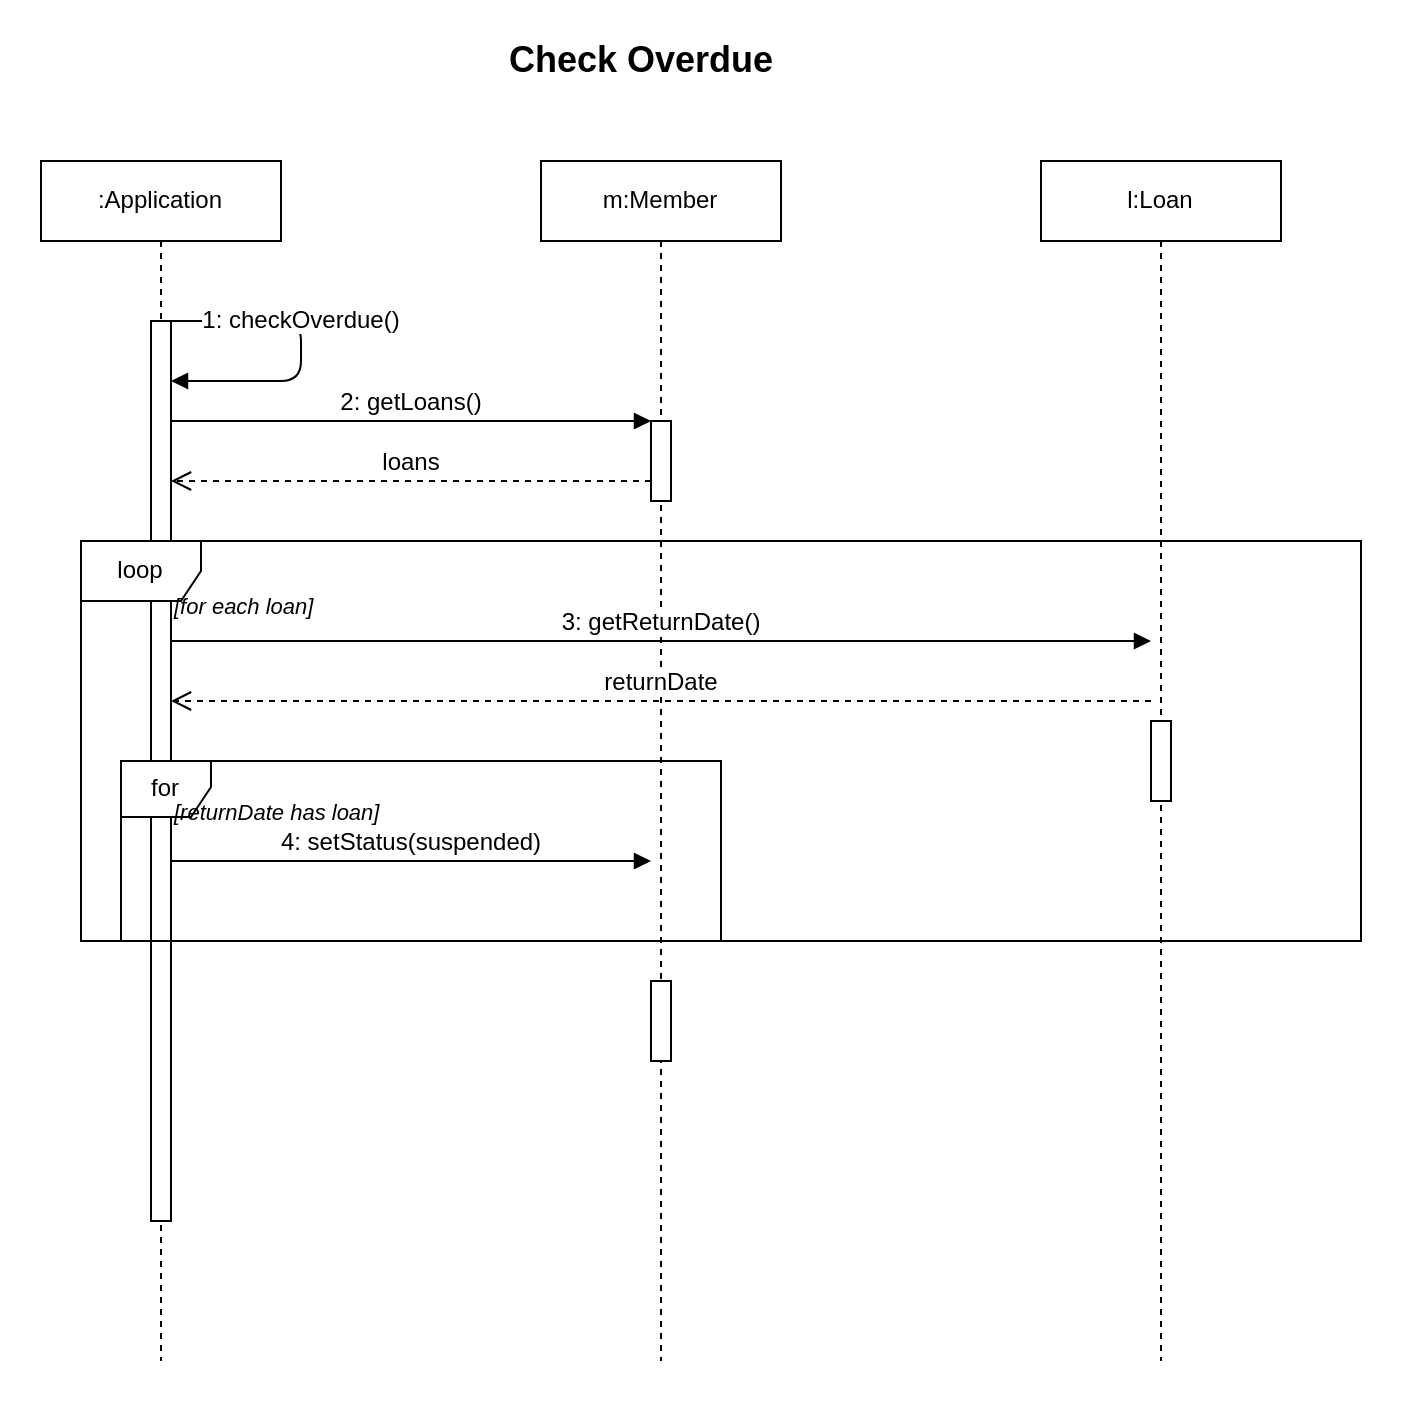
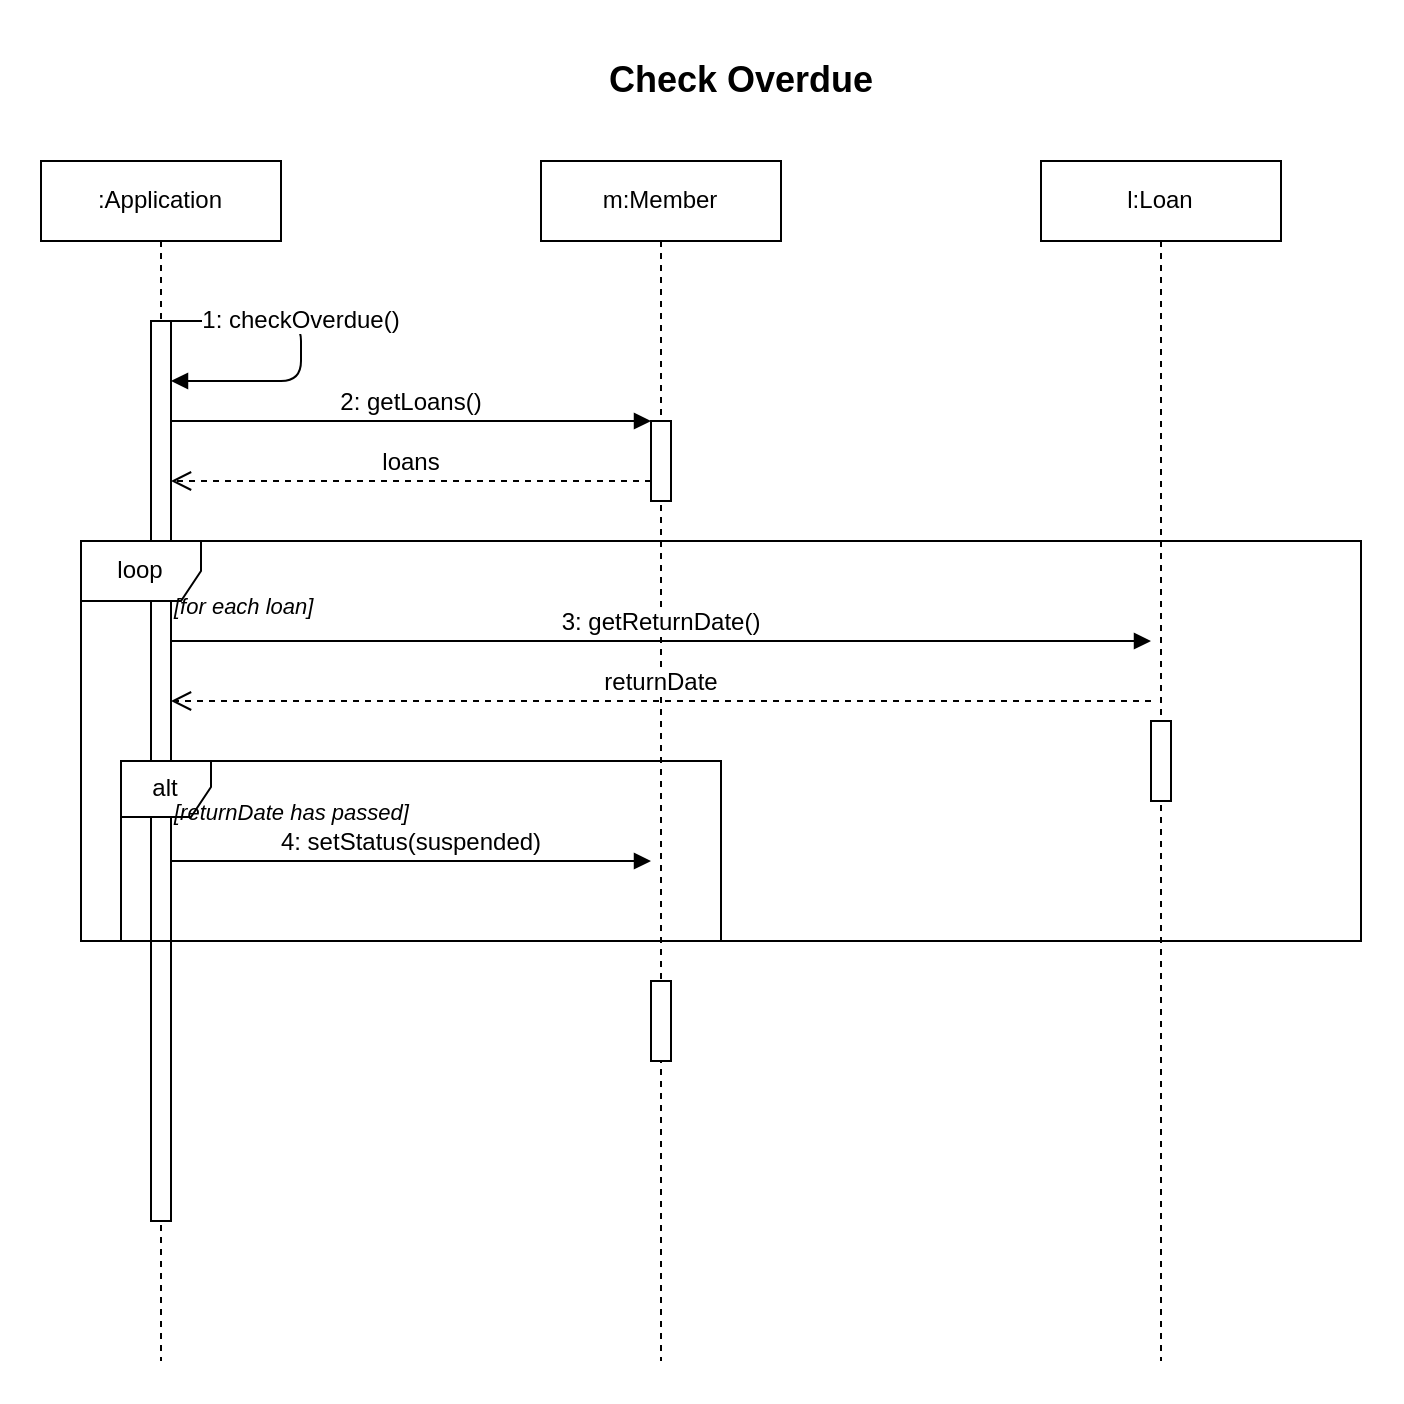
node "Check Overdue": moved (641, 61) -> (741, 81)
node "for": label "for" -> "alt"
node "[returnDate has loan]": label "[returnDate has loan]" -> "[returnDate has passed]"
